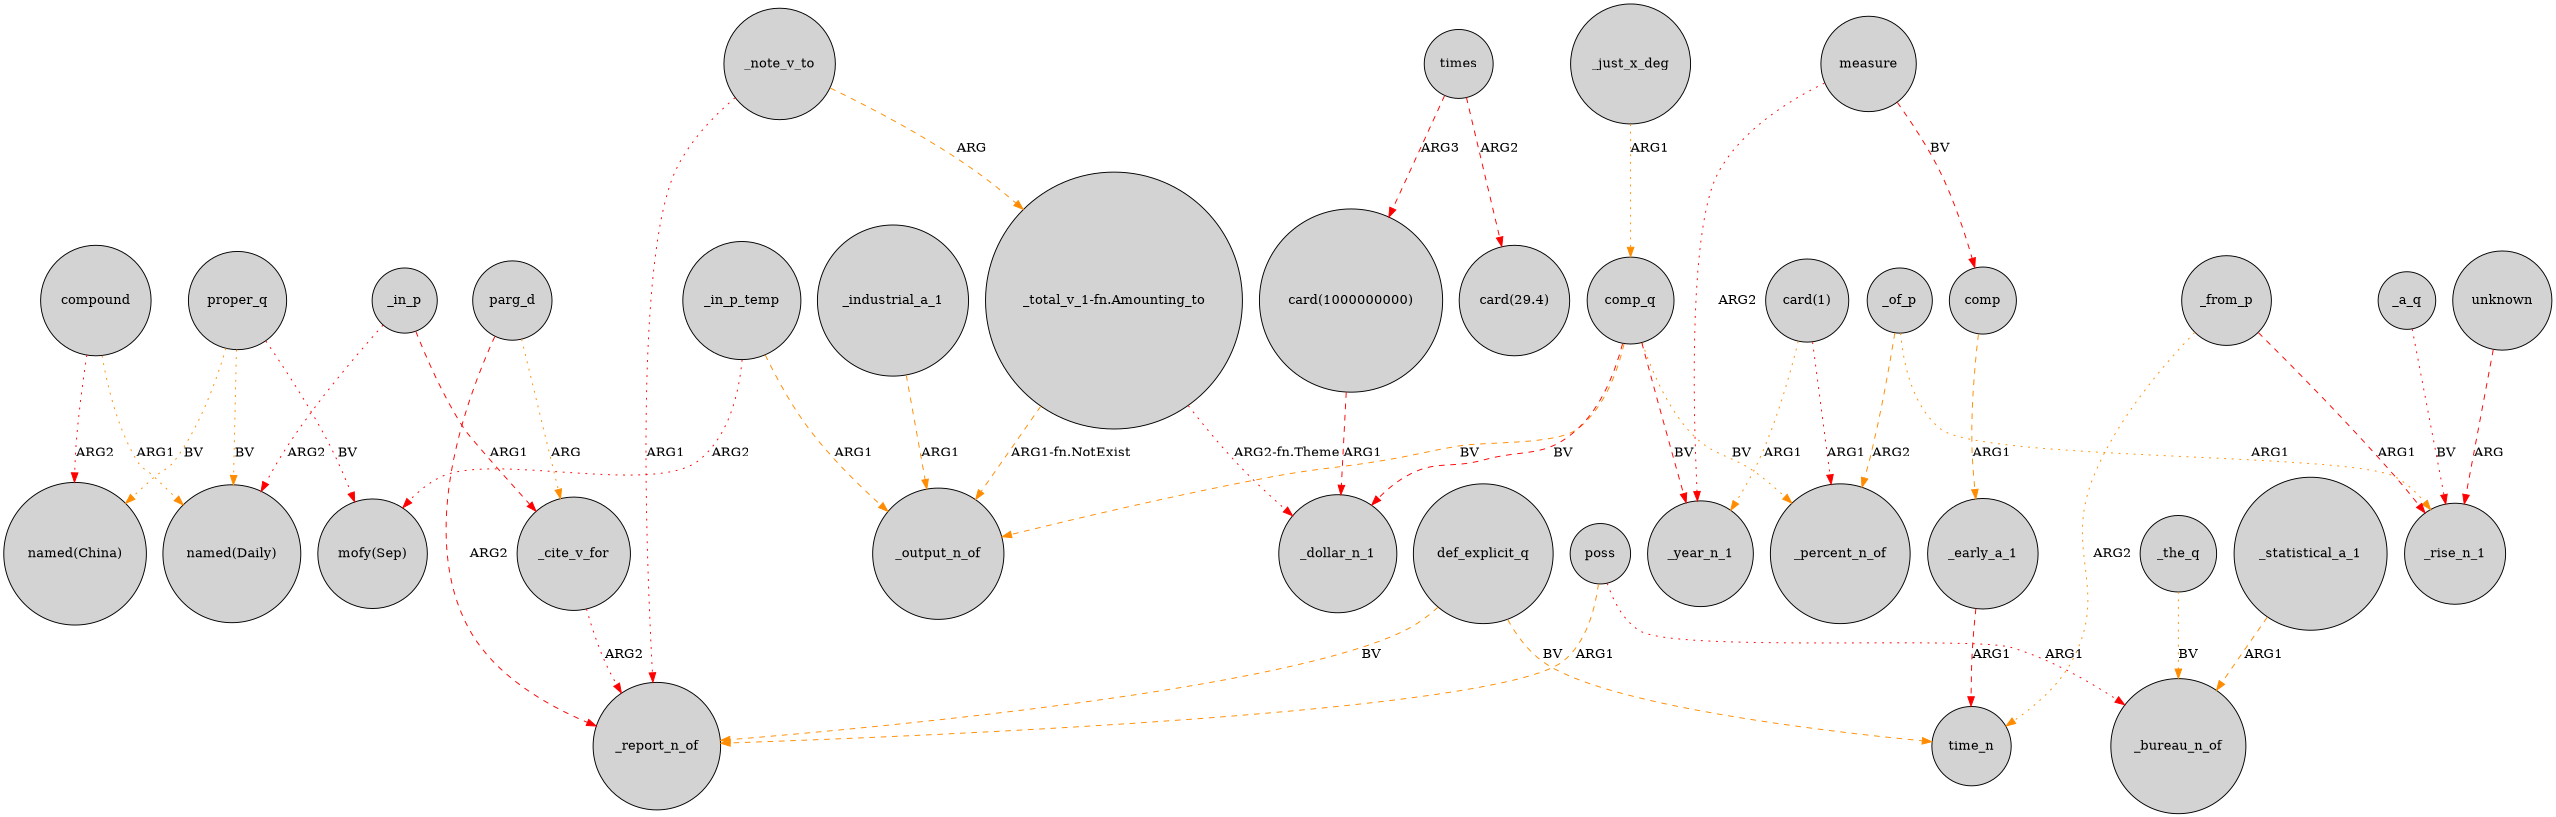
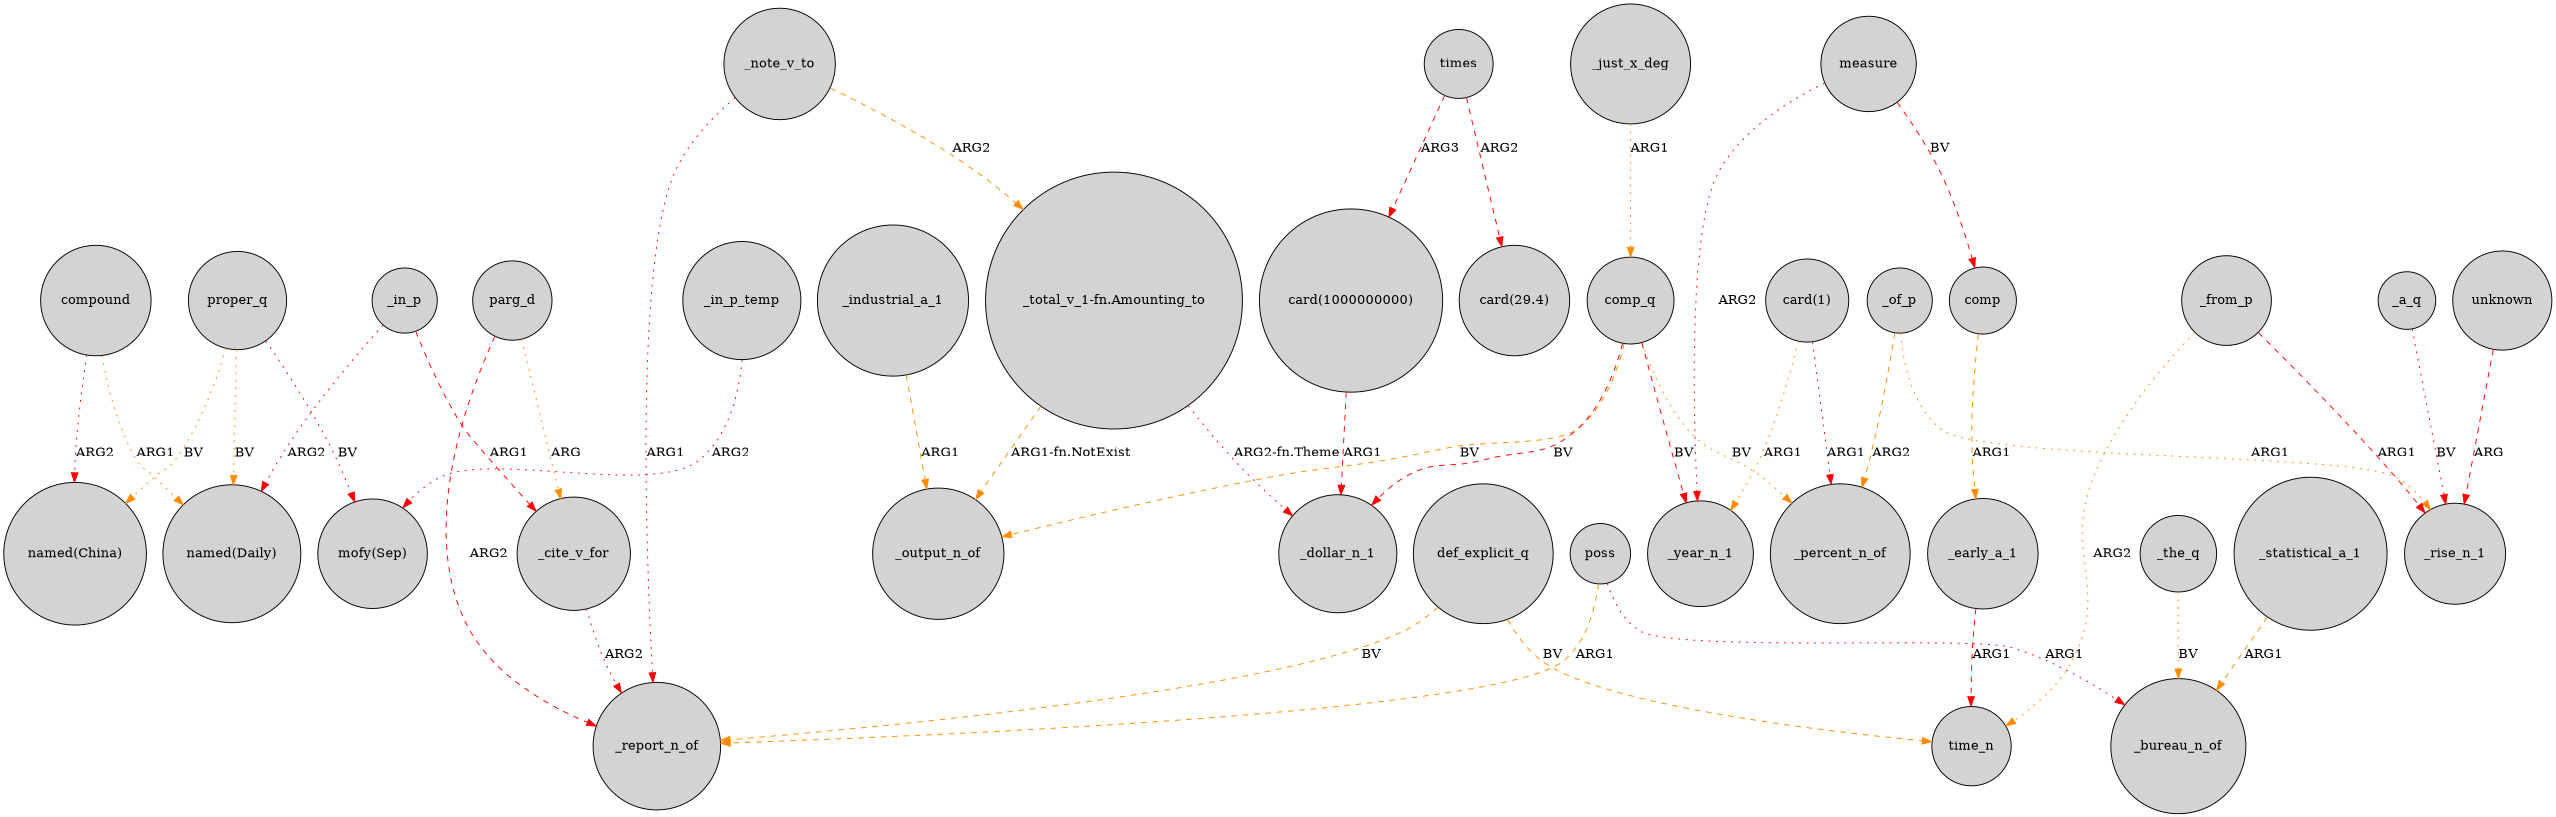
edge "_note_v_to" -> "_total_v_1-fn.Amounting_to": label "ARG" -> "ARG2"
edge "_in_p_temp" -> "_output_n_of": removed, label "ARG1"
